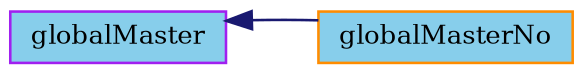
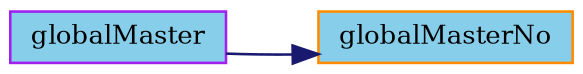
edge "globalMasterNo" -> "globalMaster": reversed
